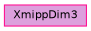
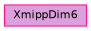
node "XmippDim3": label "XmippDim3" -> "XmippDim6"
